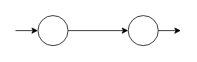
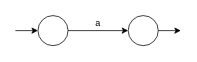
node "a": added
